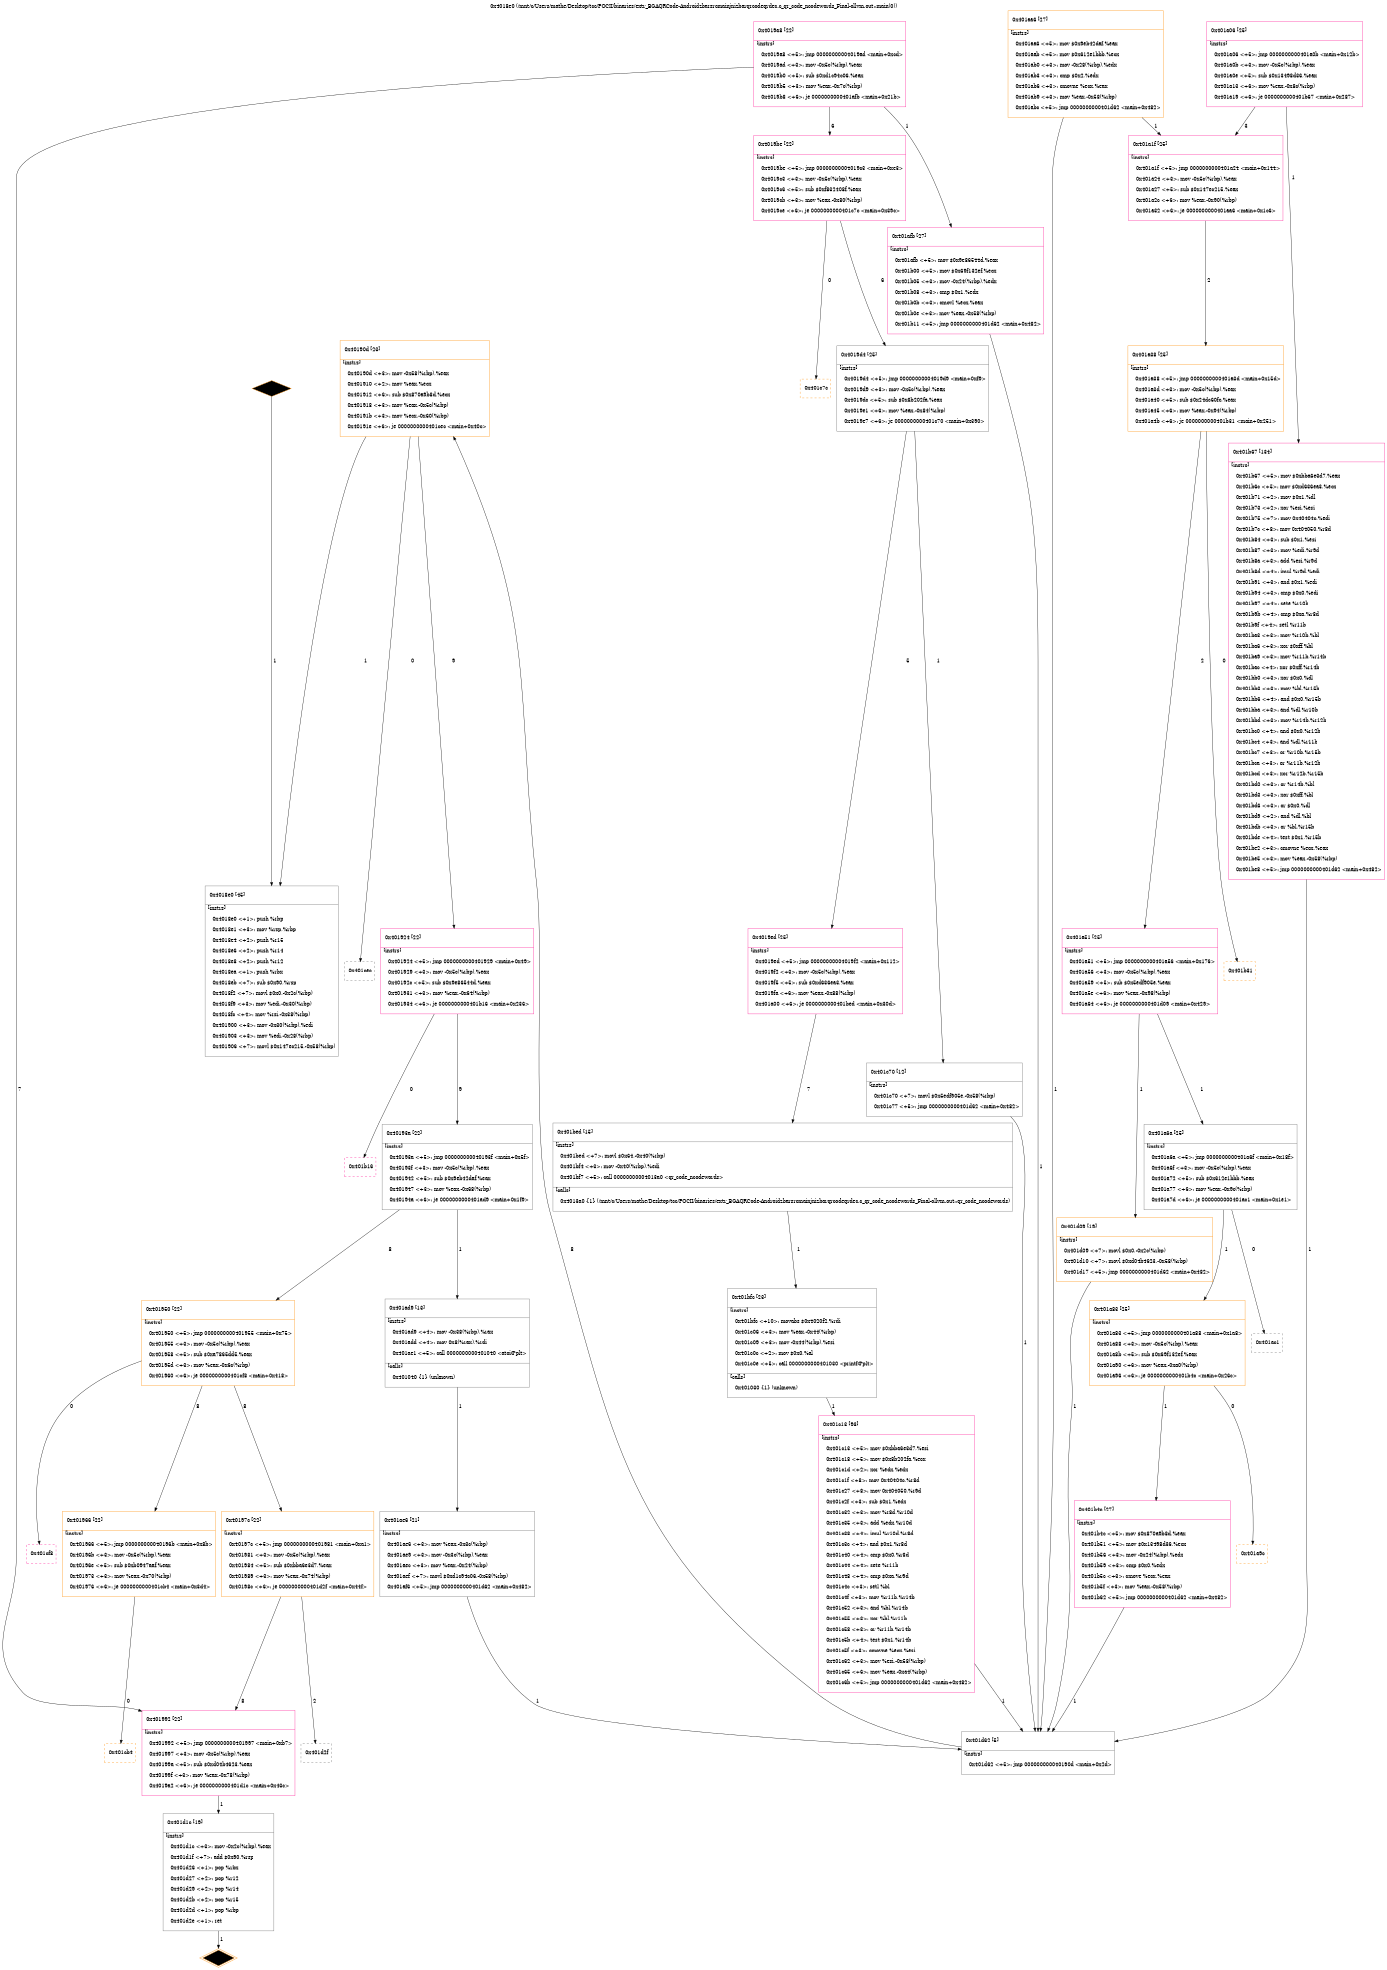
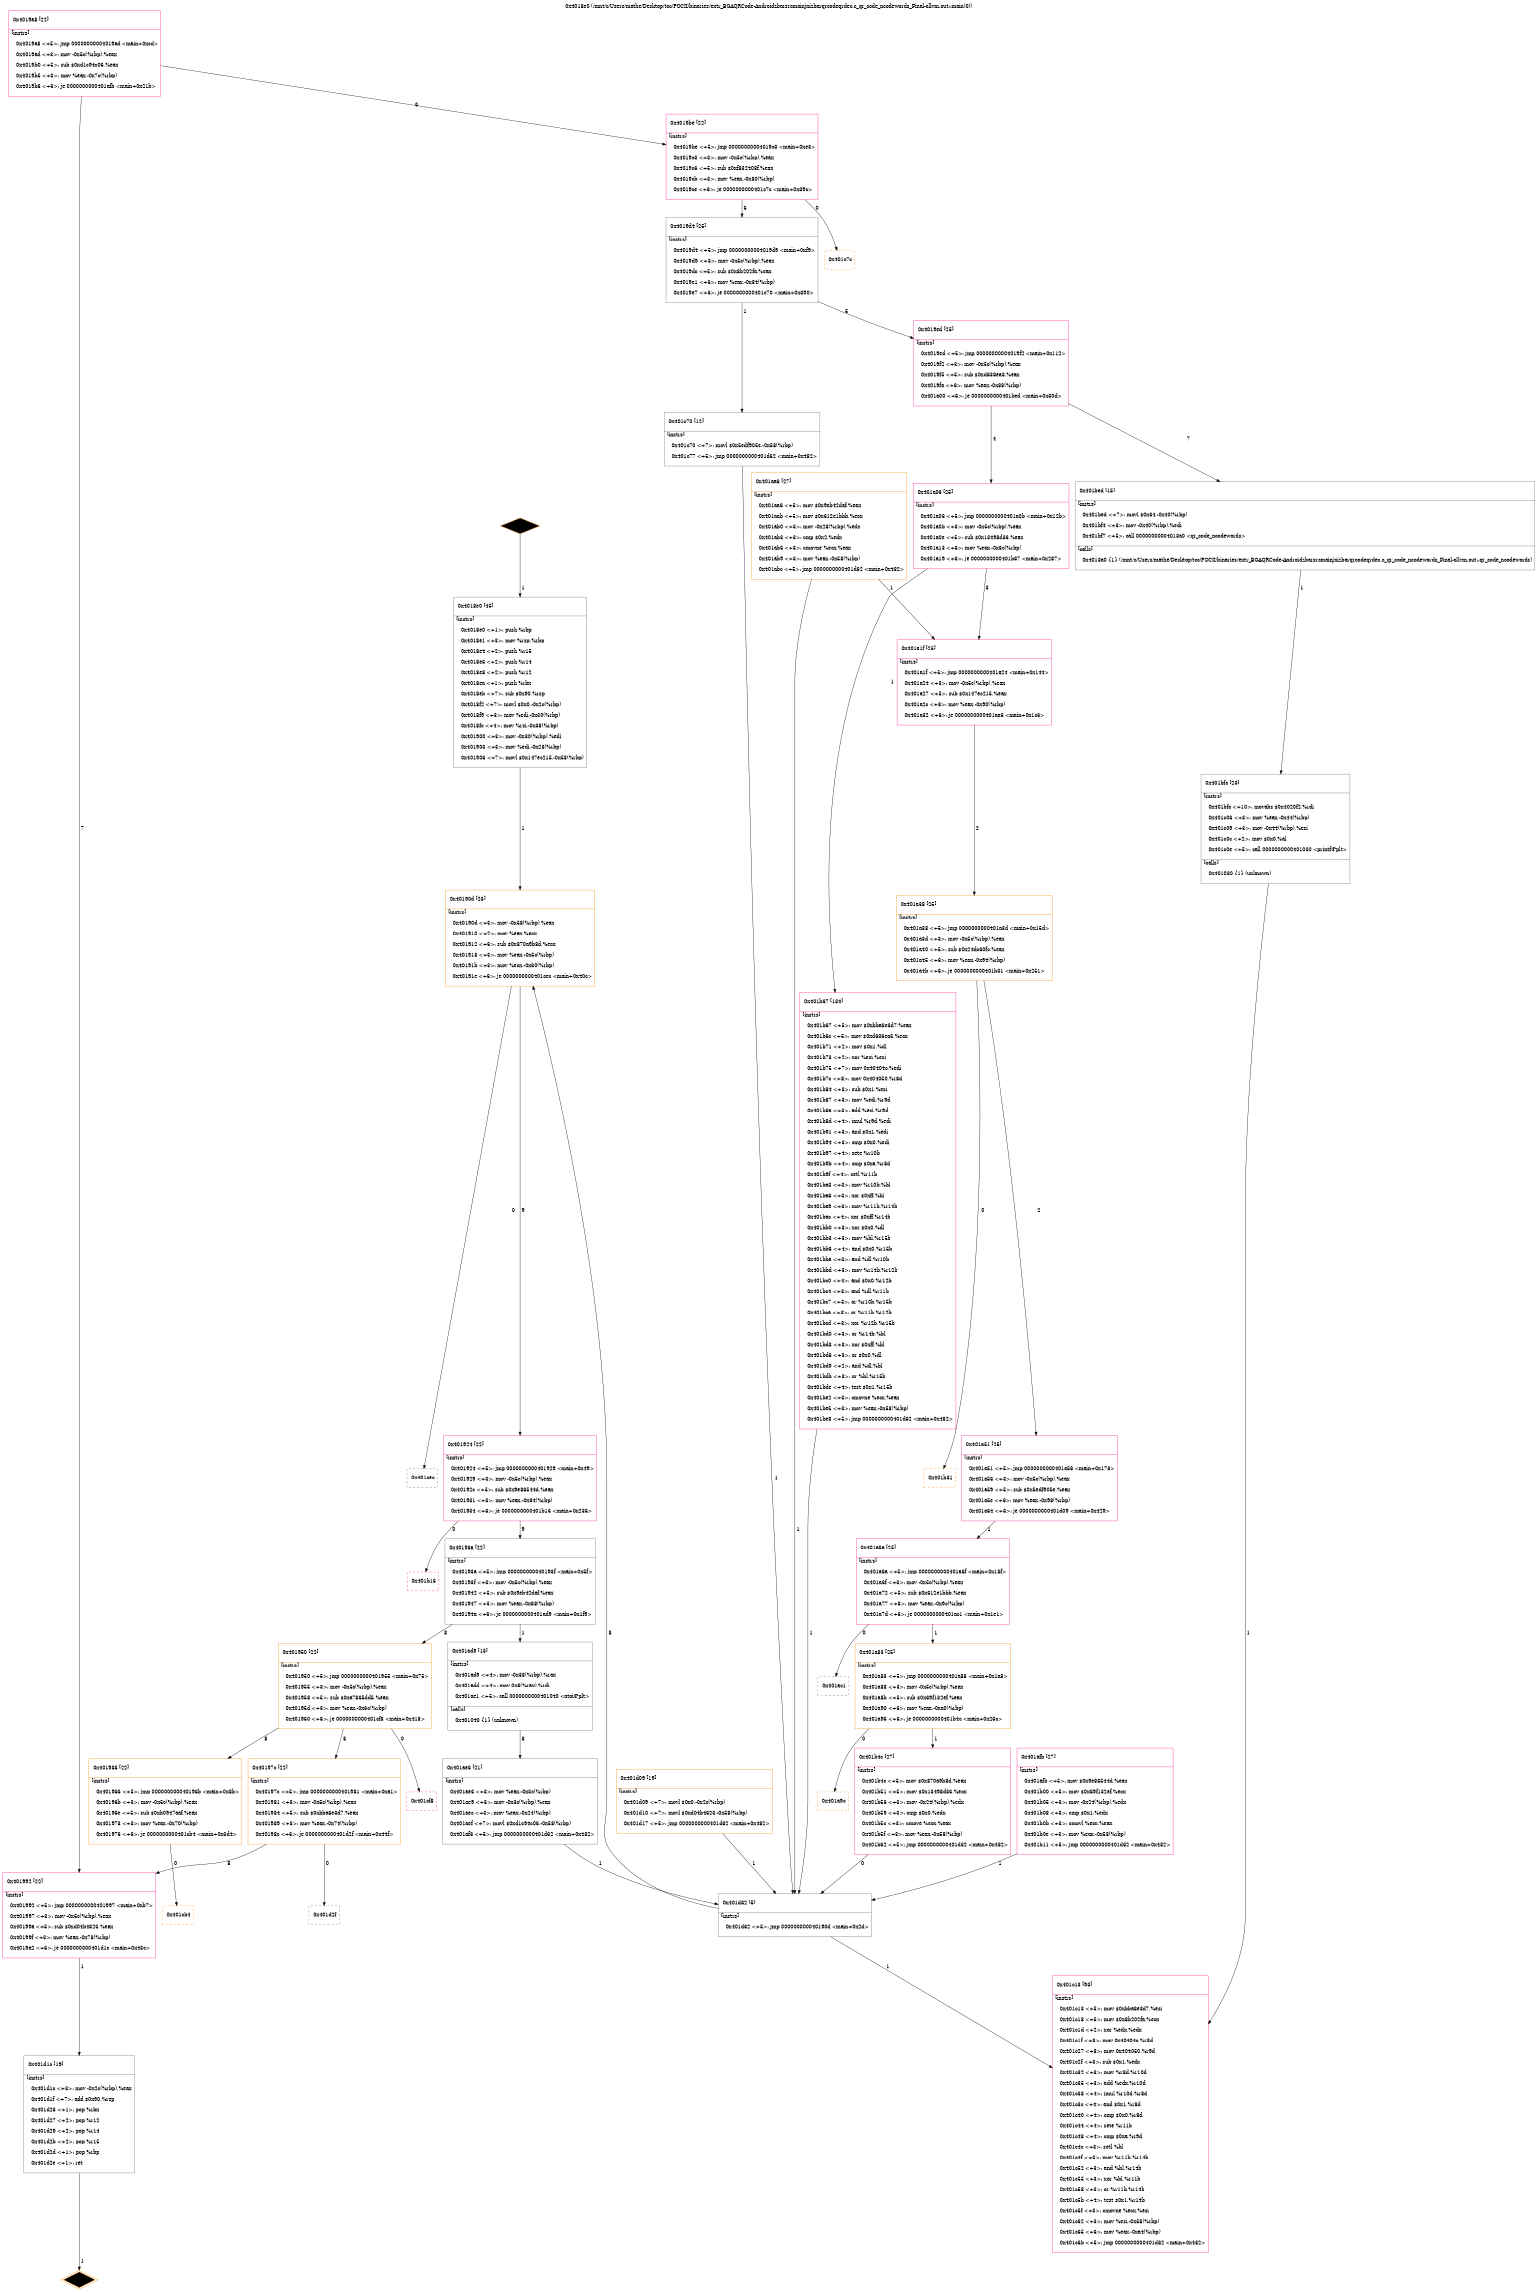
edge "0x4019a8 [22]" -> "0x401afb [27]": removed, label "1"
edge "0x4019ed [25]" -> "0x401a06 [25]": added, label "4"
edge "0x40190d [23]" -> "0x4018e0 [45]": reversed
edge "0x401a51 [25]" -> "0x401d09 [19]": removed, label "1"
node "0x401a6a [25]": color gray40 -> deeppink
edge "0x401ad9 [13]" -> "0x401ae6 [21]": label " 1" -> " 8"
edge "0x401c13 [93]" -> "0x401d62 [5]": reversed
edge "0x40197c [22]" -> "0x401d2f": label " 2" -> " 0"
edge "0x401b4c [27]" -> "0x401d62 [5]": label " 1" -> " 0"
